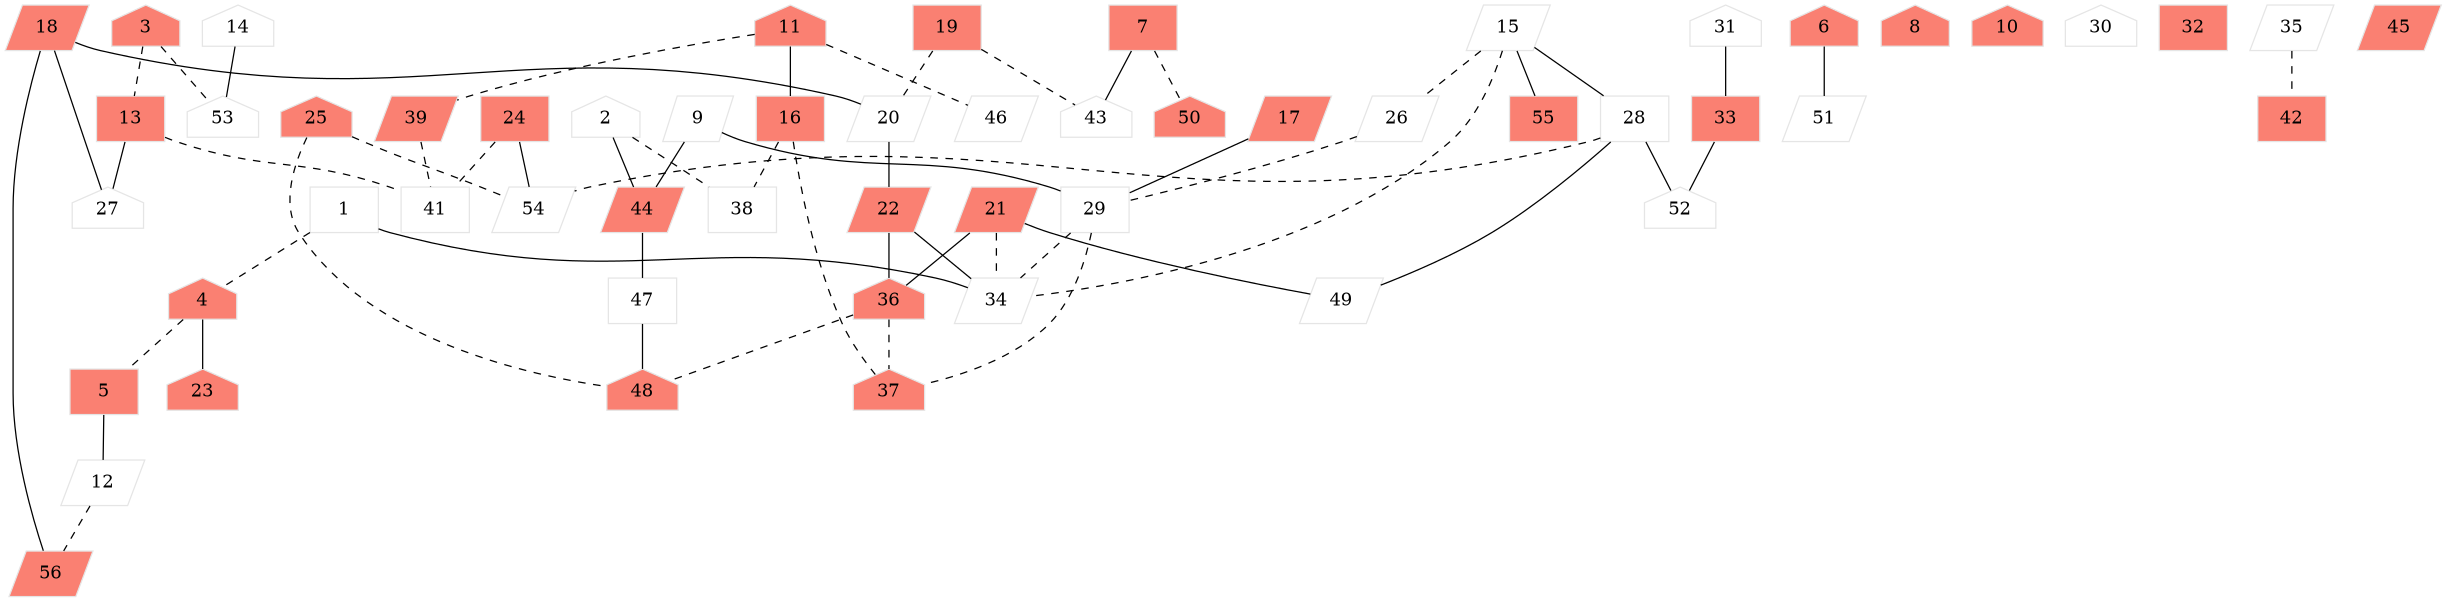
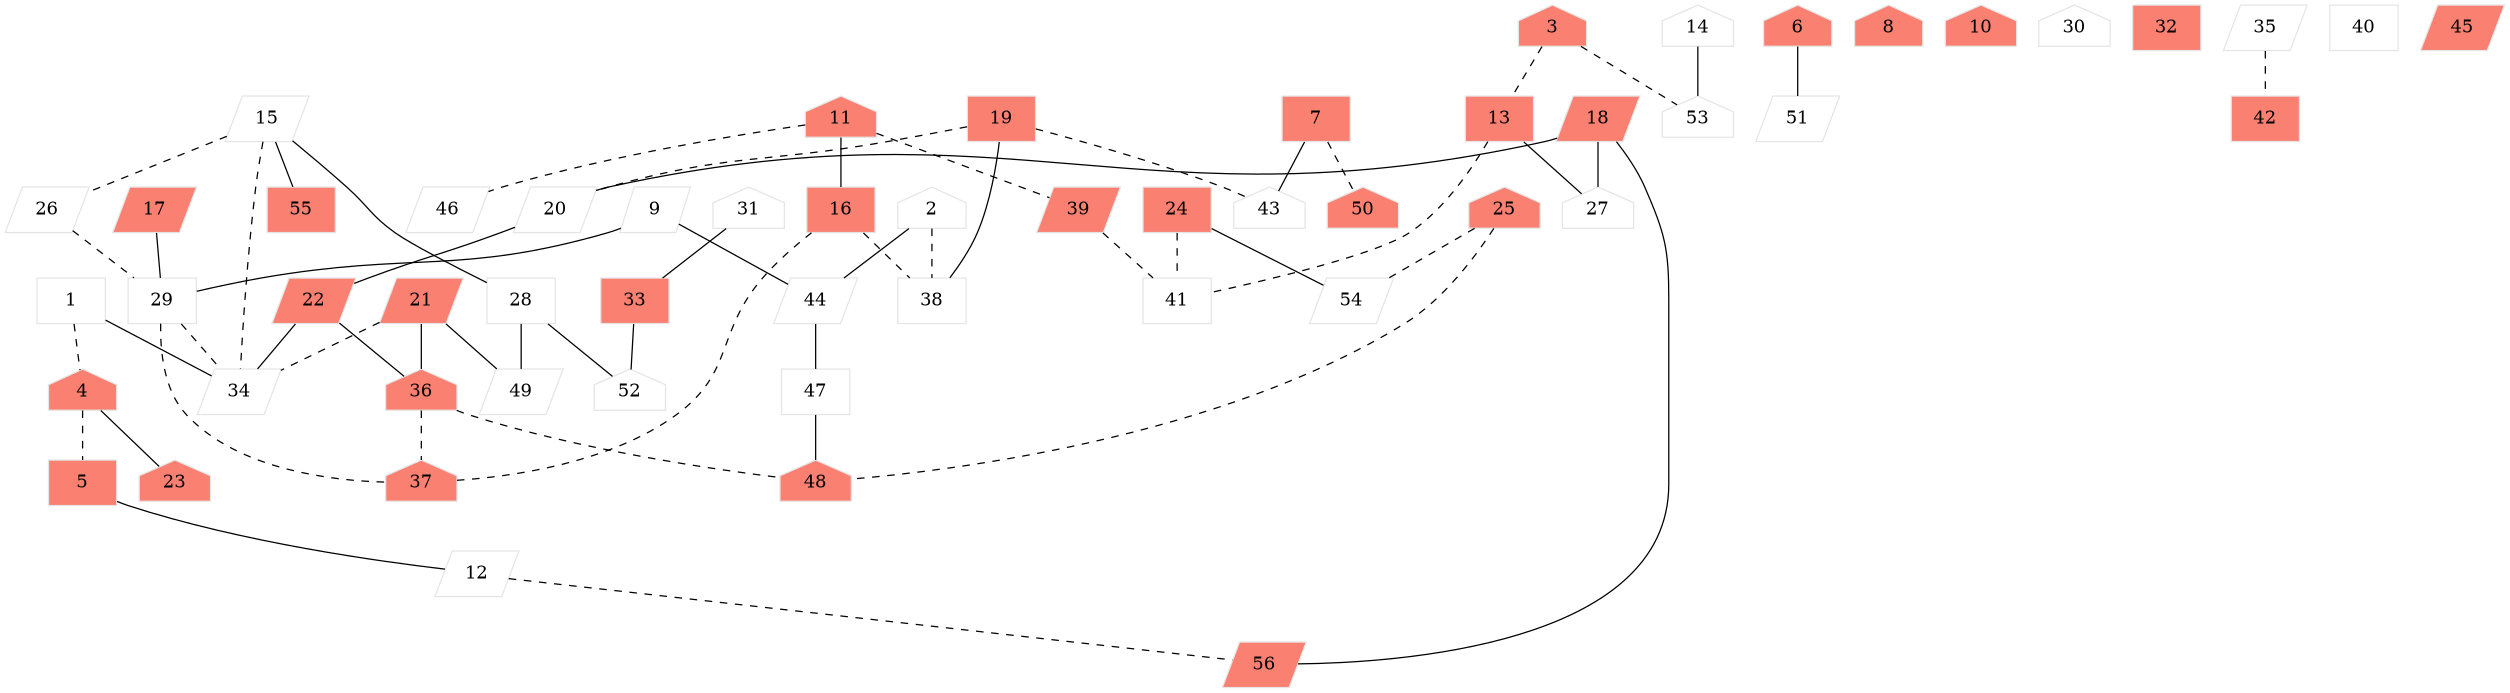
node "40": added
edge "28" -- "54": removed
node "44": fillcolor salmon -> white
edge "19" -- "38": added
